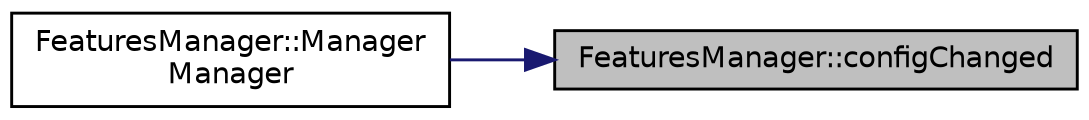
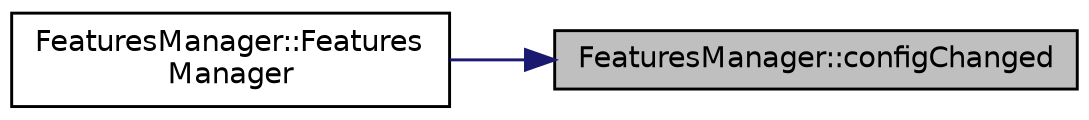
node "FeaturesManager::Manager Manager": label "FeaturesManager::Manager Manager" -> "FeaturesManager::Features Manager"
